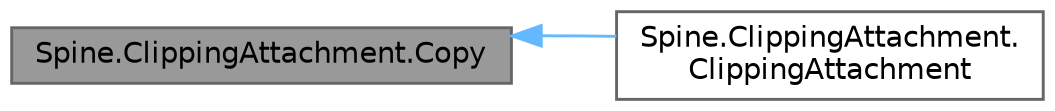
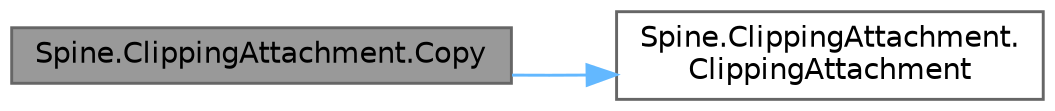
edge "Spine.ClippingAttachment. ClippingAttachment" -> "Spine.ClippingAttachment.Copy": reversed
